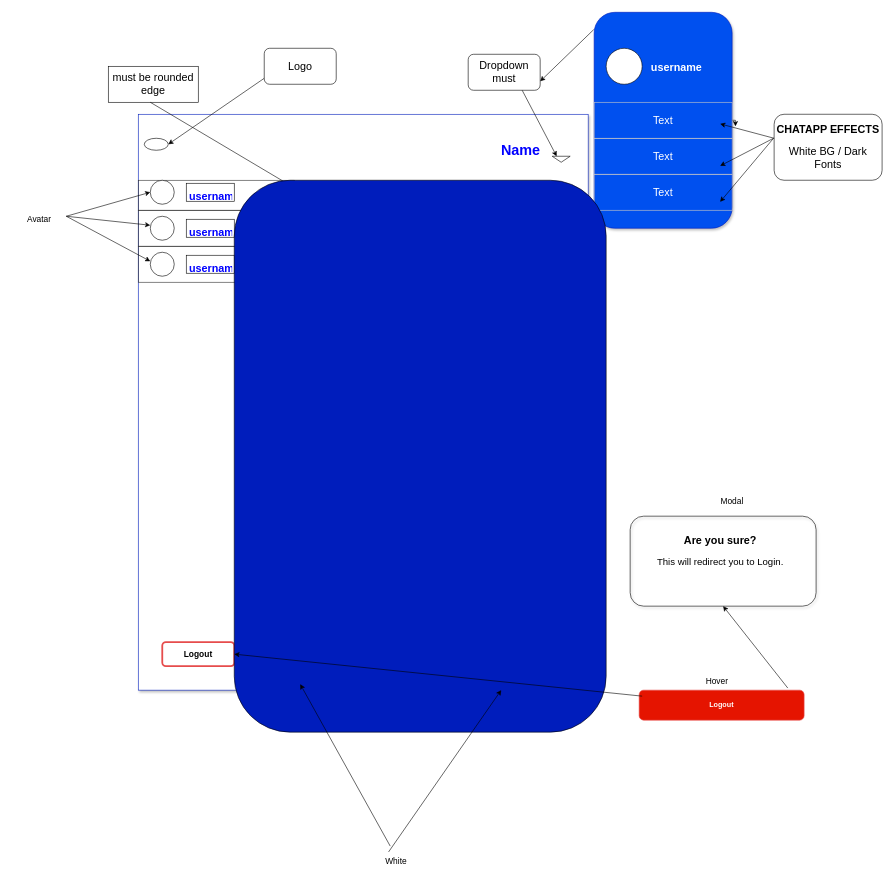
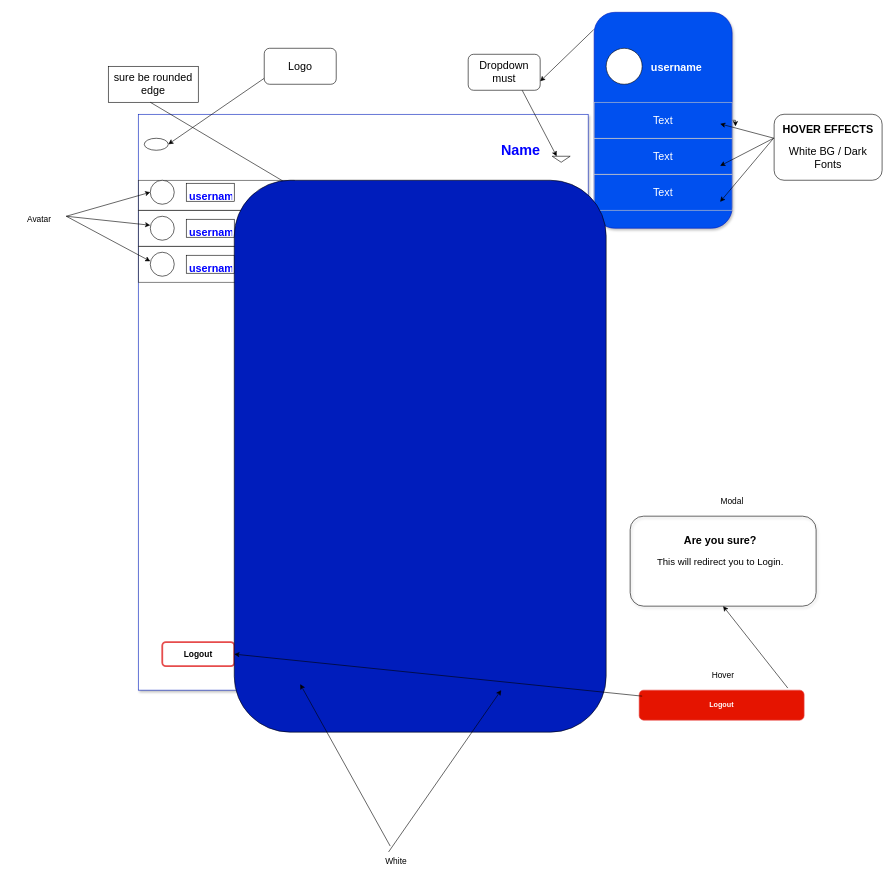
node "must be rounded edge": label "must be rounded edge" -> "sure be rounded edge"
node "CHATAPP EFFECTS White BG / Dark Fonts": label "CHATAPP EFFECTS White BG / Dark Fonts" -> "HOVER EFFECTS White BG / Dark Fonts"
node "Hover": moved (717, 681) -> (723, 675)
